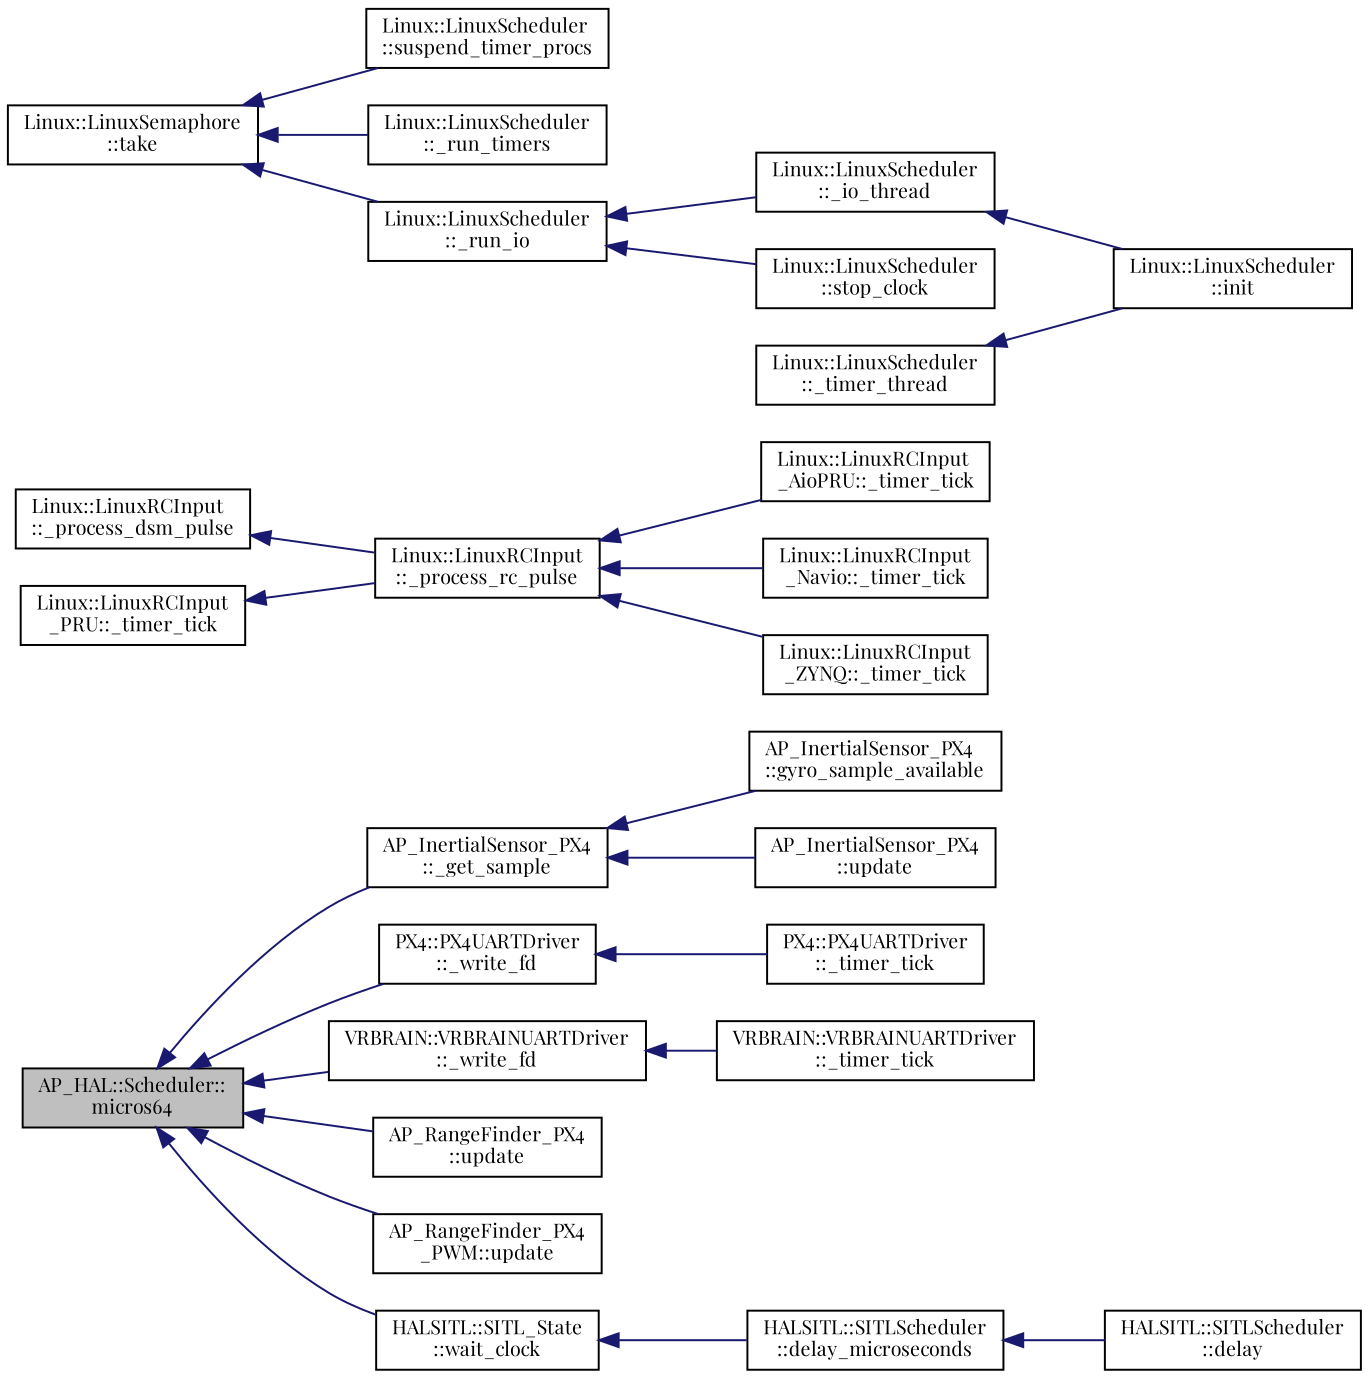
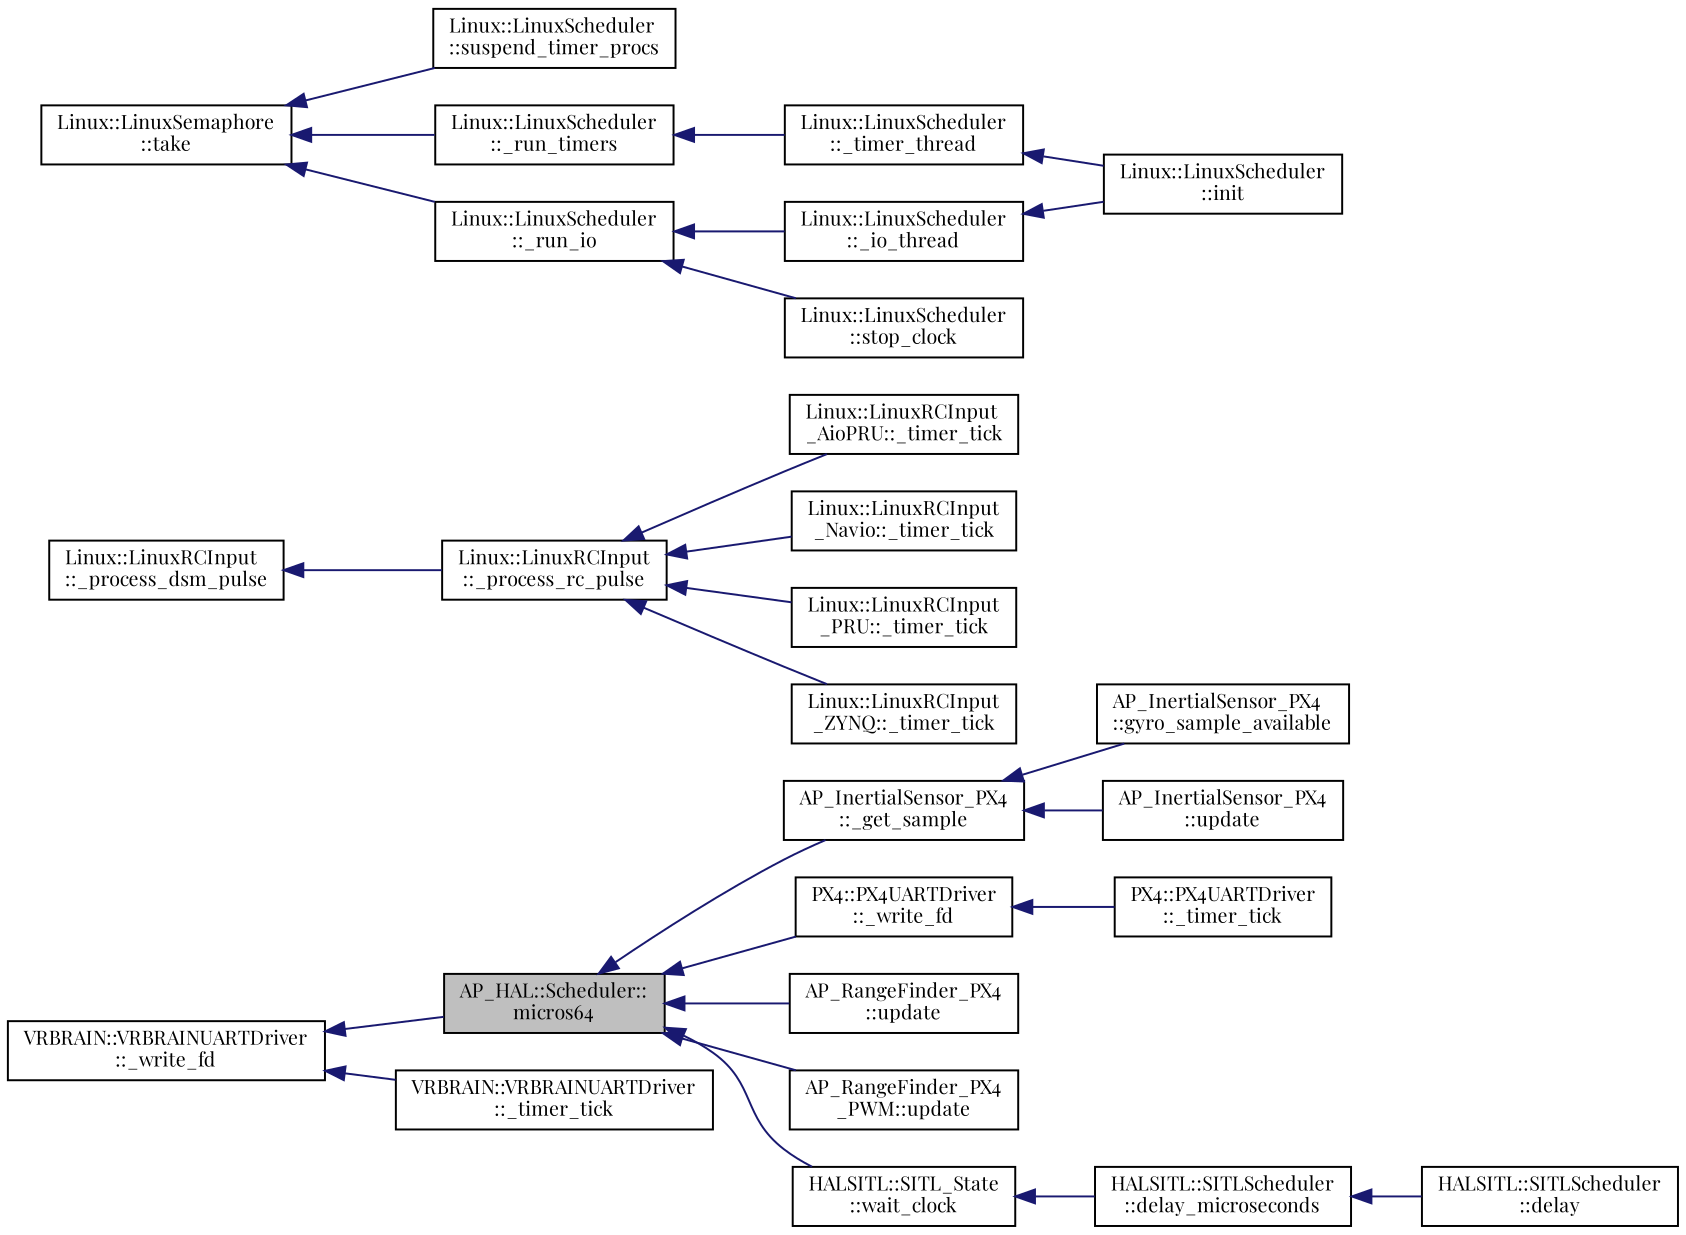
edge "Linux::LinuxScheduler ::_timer_thread" -> "Linux::LinuxScheduler ::_run_timers": added
edge "Linux::LinuxRCInput ::_process_rc_pulse" -> "Linux::LinuxRCInput _PRU::_timer_tick": reversed
edge "VRBRAIN::VRBRAINUARTDriver ::_write_fd" -> "AP_HAL::Scheduler:: micros64": reversed
